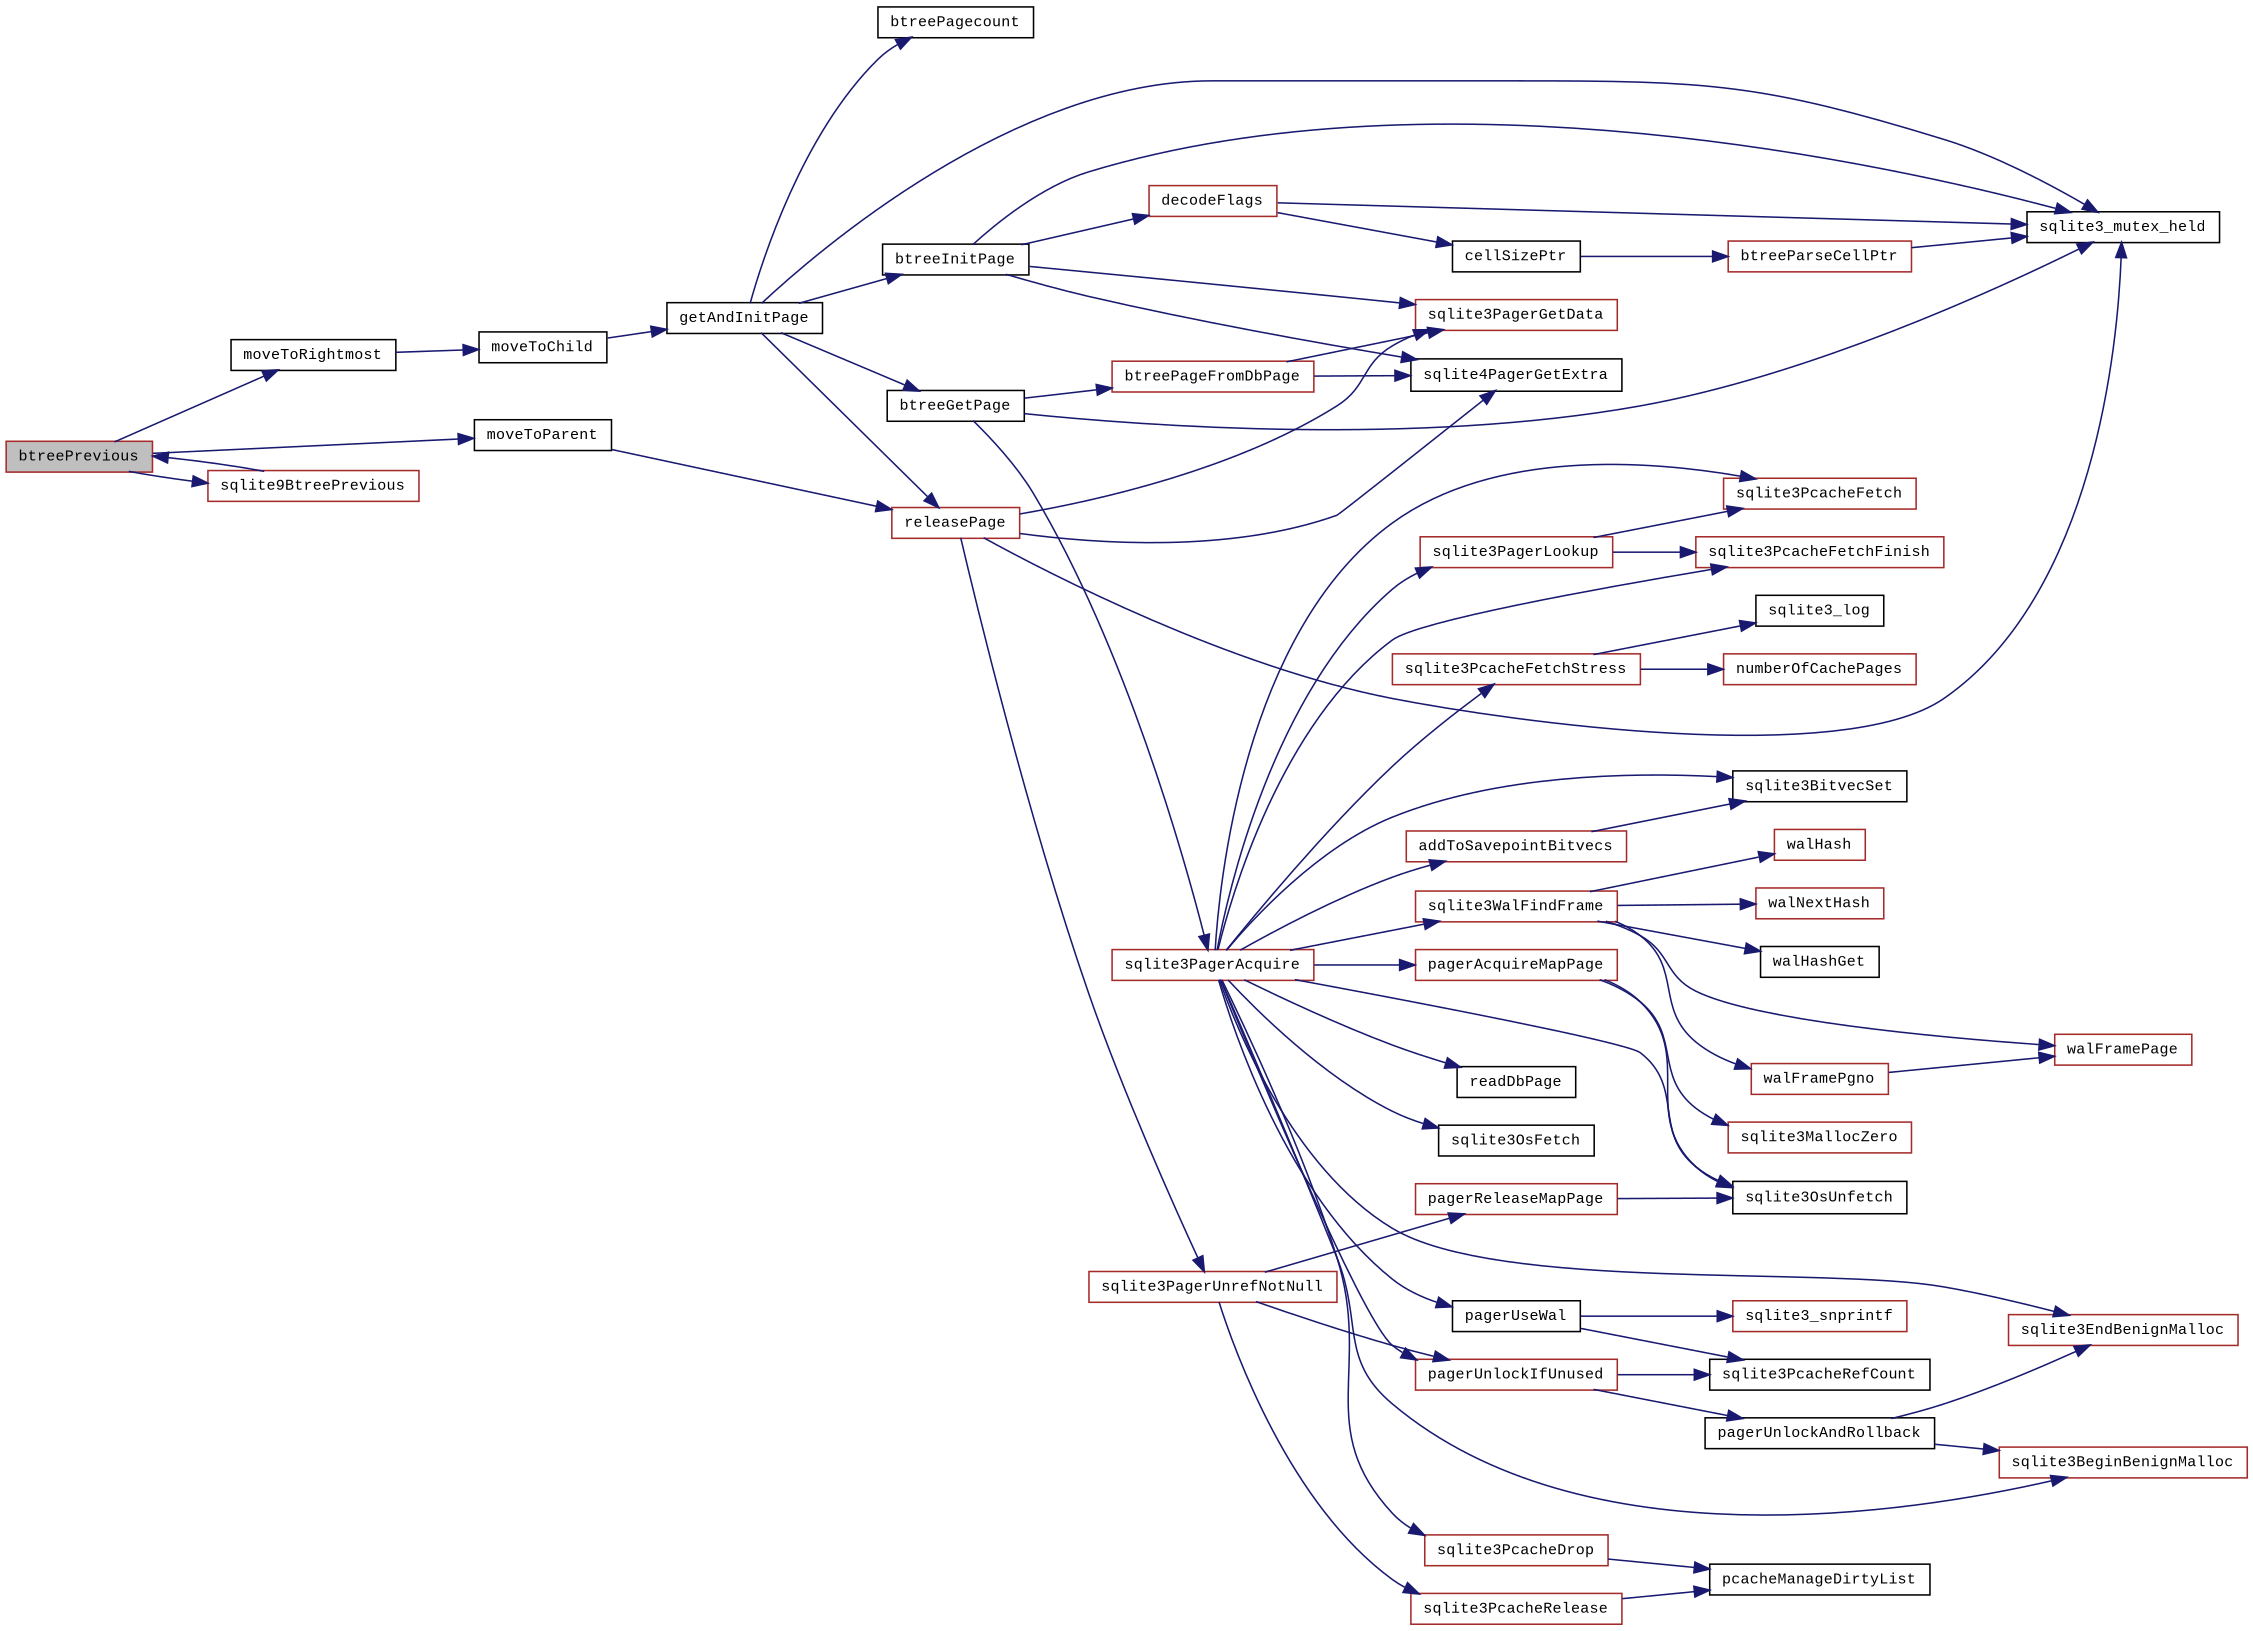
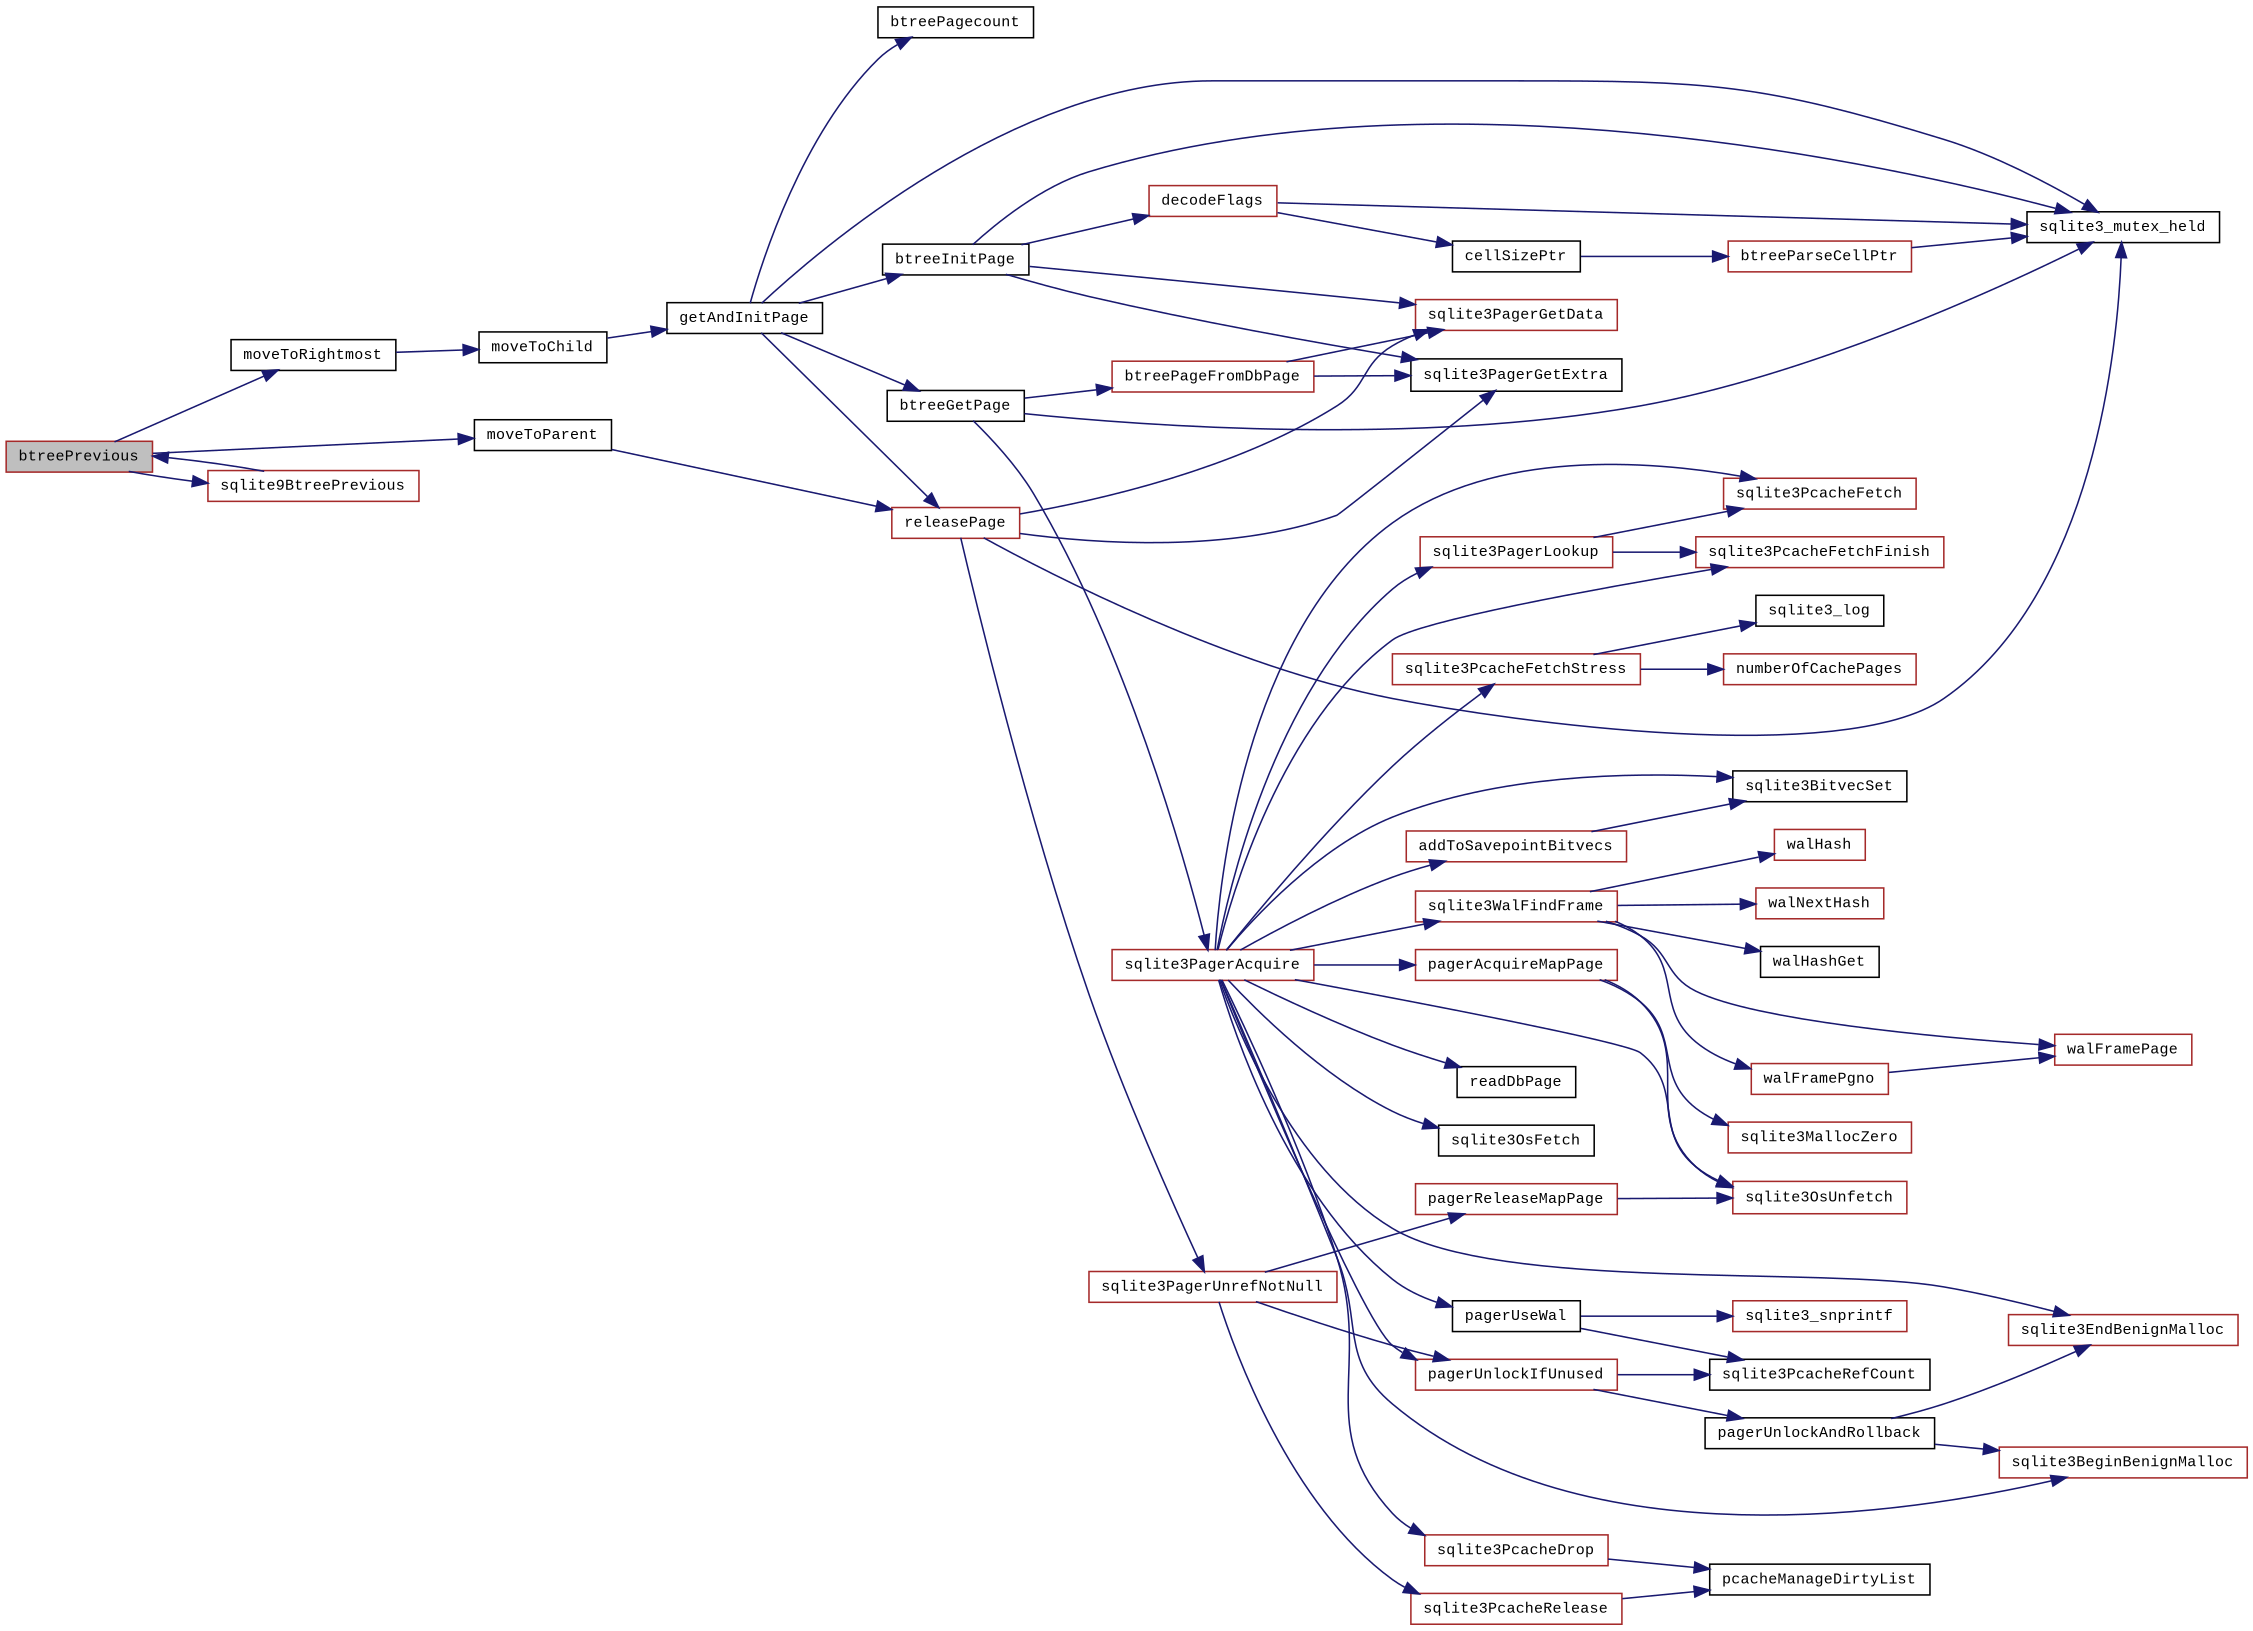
node "sqlite4PagerGetExtra": label "sqlite4PagerGetExtra" -> "sqlite3PagerGetExtra"
node "sqlite3OsUnfetch": color black -> brown
